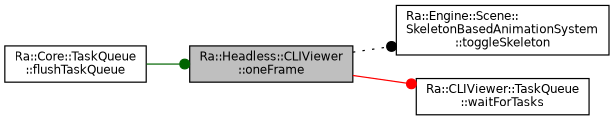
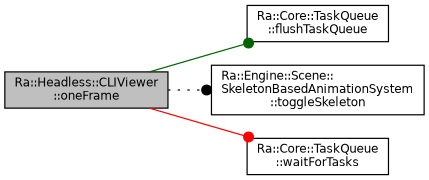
edge "Ra::Core::TaskQueue ::flushTaskQueue" -> "Ra::Headless::CLIViewer ::oneFrame": reversed
node "Ra::CLIViewer::TaskQueue ::waitForTasks": label "Ra::CLIViewer::TaskQueue ::waitForTasks" -> "Ra::Core::TaskQueue ::waitForTasks"
